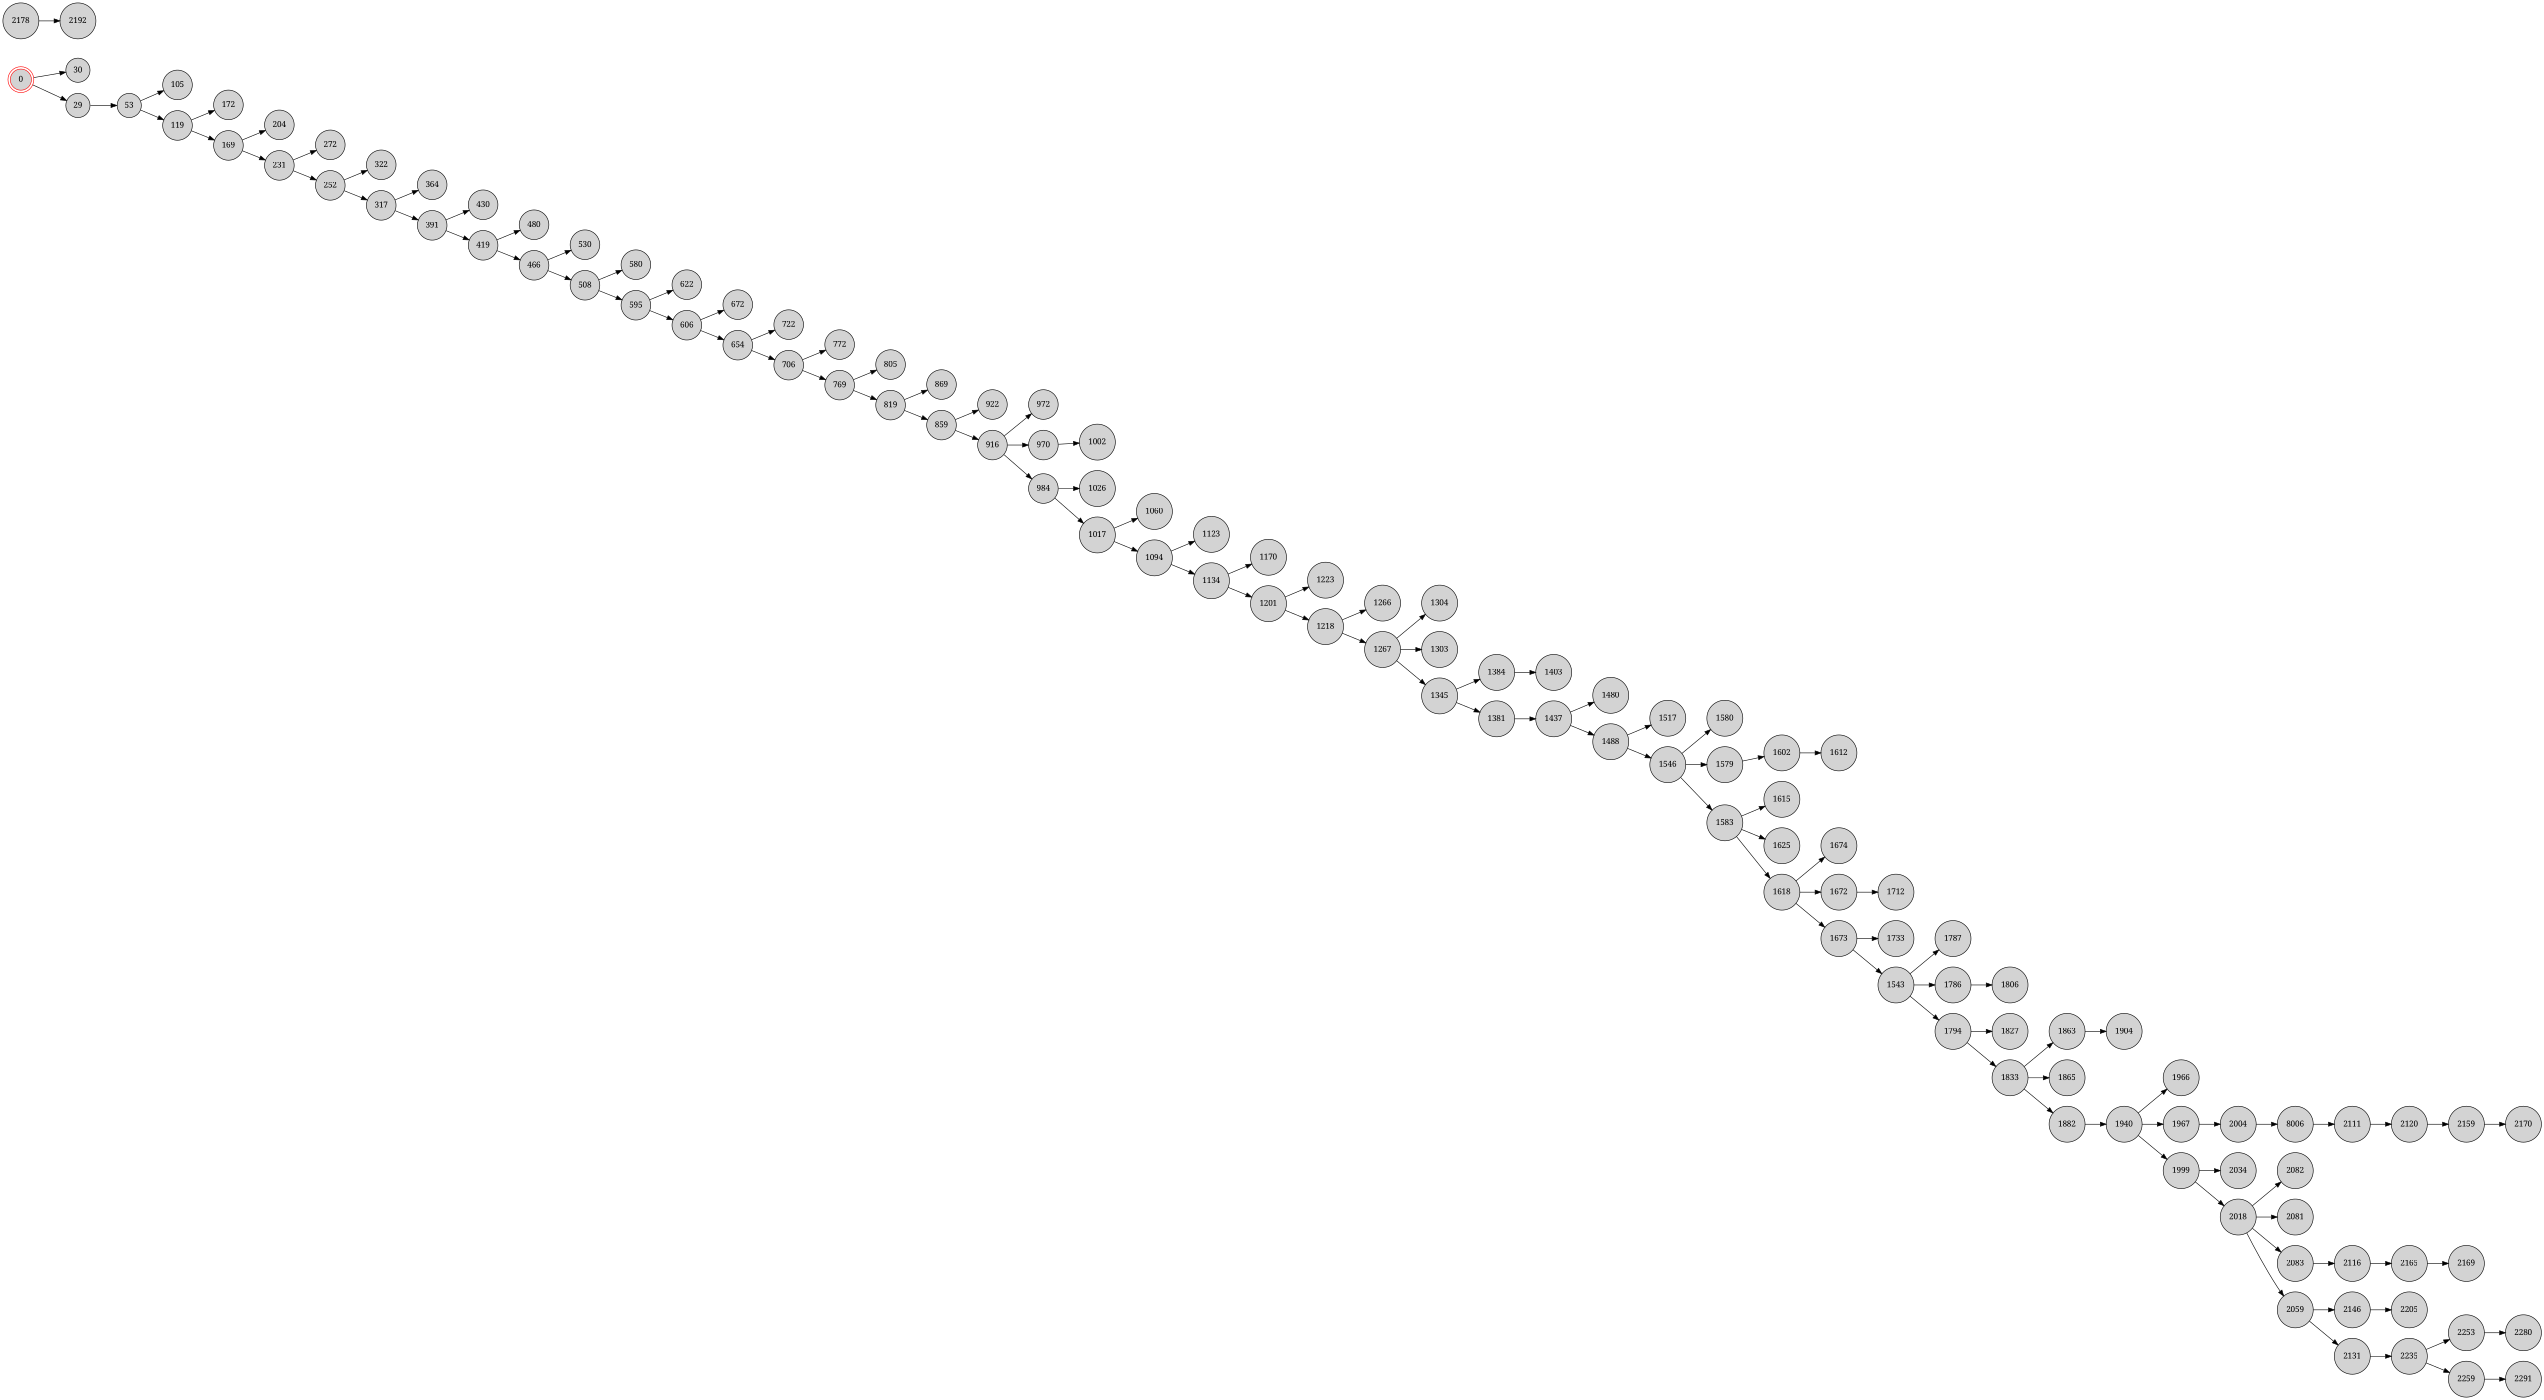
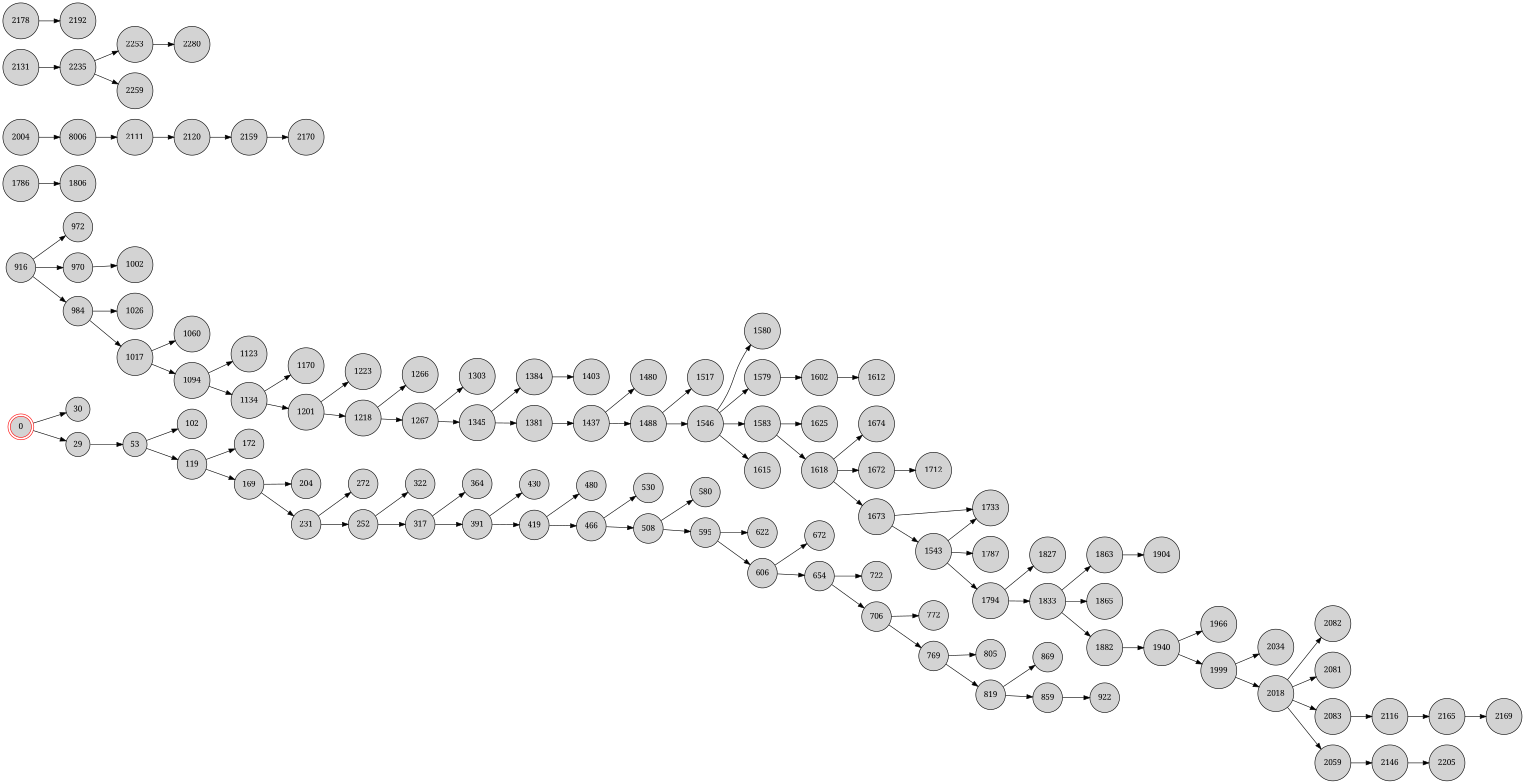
node "105": label "105" -> "102"
edge "859" -> "916": removed
node "1304": removed
edge "1583" -> "1615": now "1546" -> "1615"
edge "1543" -> "1786": now "1543" -> "1733"
node "1967": removed
edge "2059" -> "2131": removed
node "2291": removed
